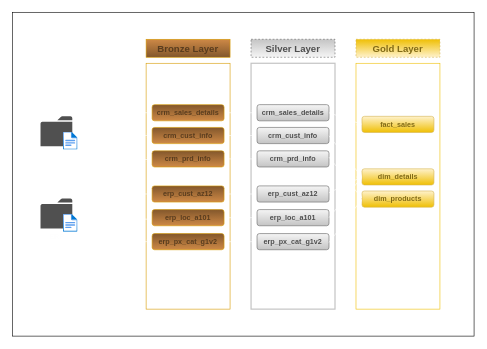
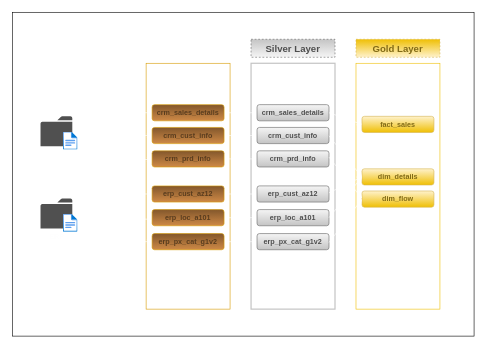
node "Bronze Layer": removed
node "dim_products": label "dim_products" -> "dim_flow"
